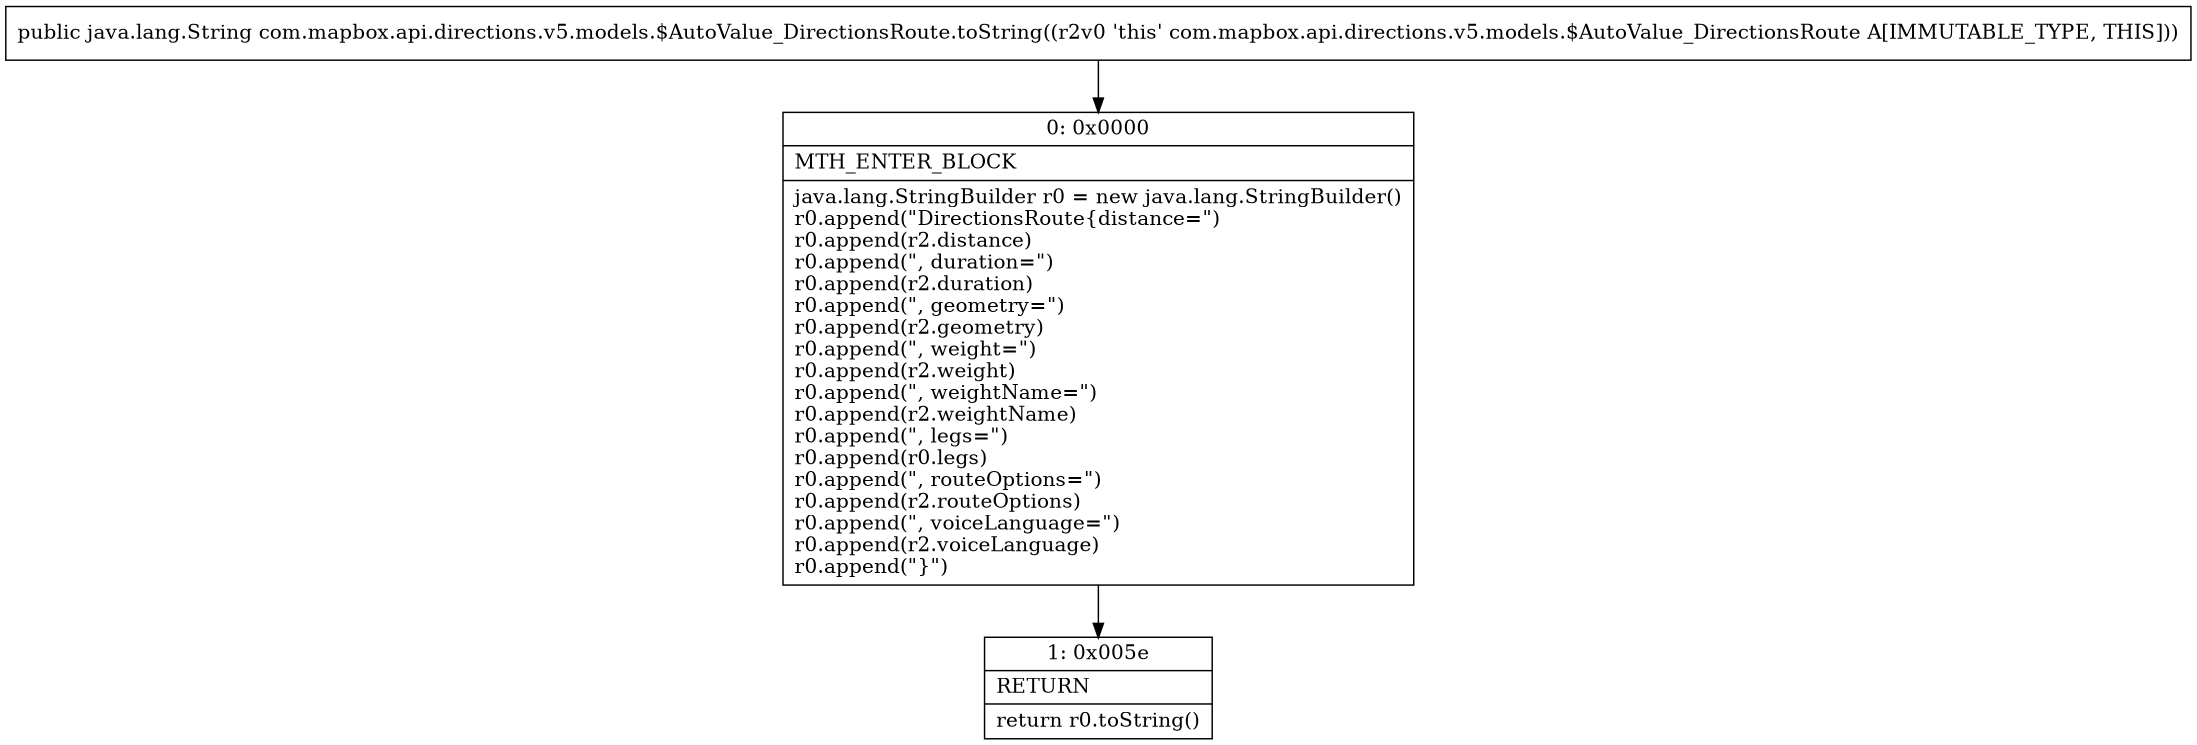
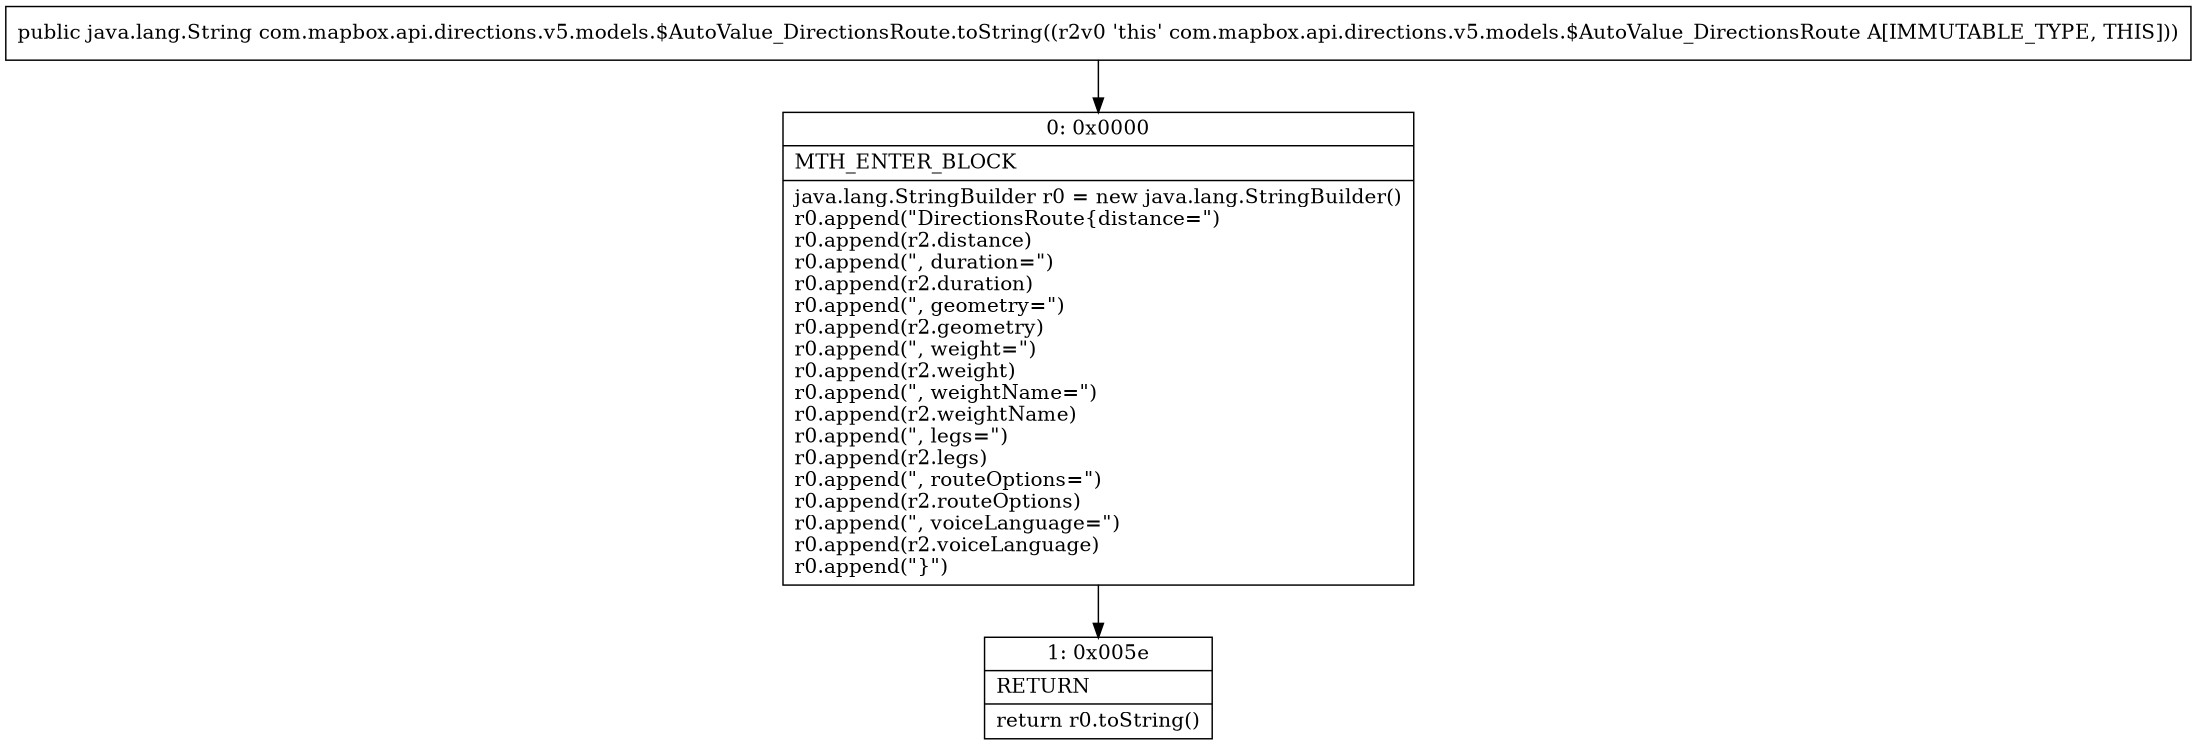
node "0: 0x0000": text "r0.append(r0.legs)" -> "r0.append(r2.legs)"
